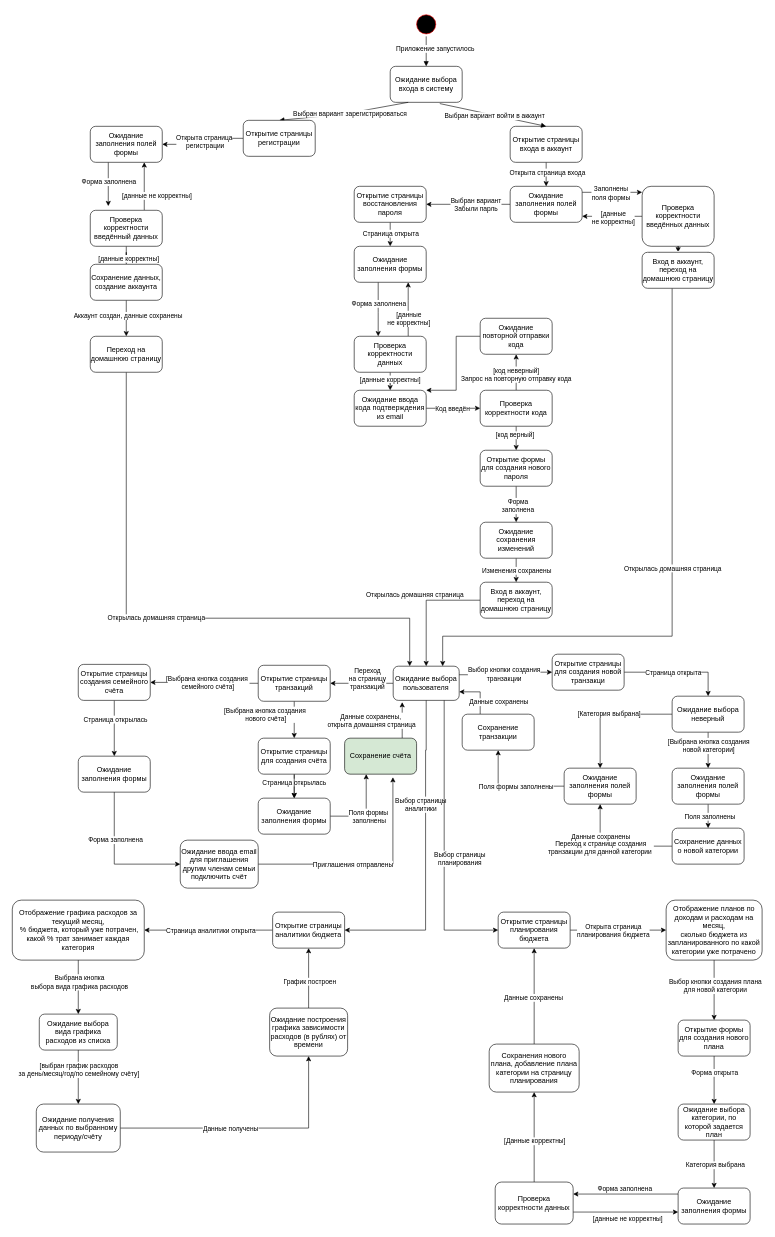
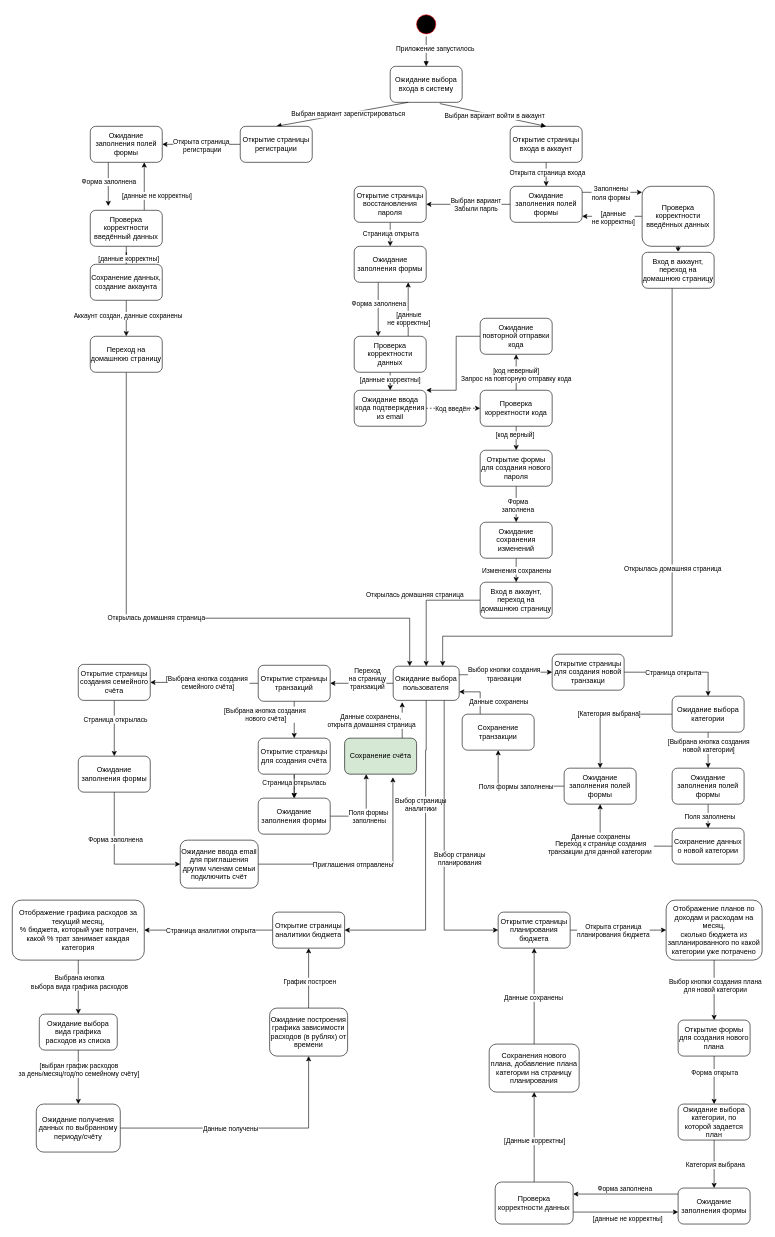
node "Открытие страницы регистрации": moved (279, 138) -> (276, 144)
edge "Ожидание ввода кода подтверждения из email" -> "Проверка корректности кода": style solid -> dashed
node "Ожидание выбора неверный": label "Ожидание выбора неверный" -> "Ожидание выбора категории"
